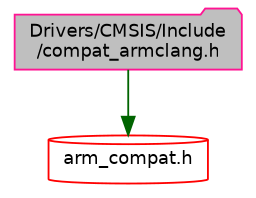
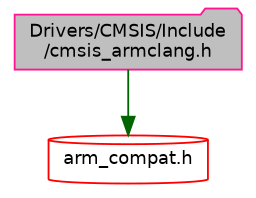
node "Drivers/CMSIS/Include /compat_armclang.h": label "Drivers/CMSIS/Include /compat_armclang.h" -> "Drivers/CMSIS/Include /cmsis_armclang.h"
